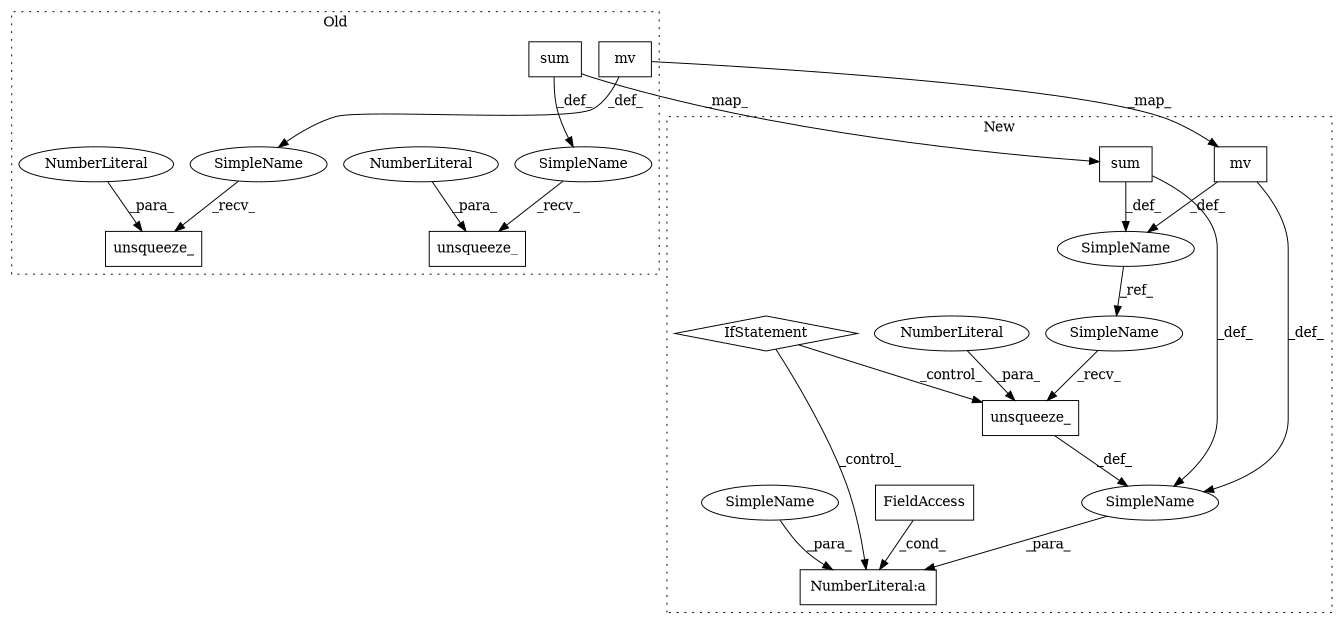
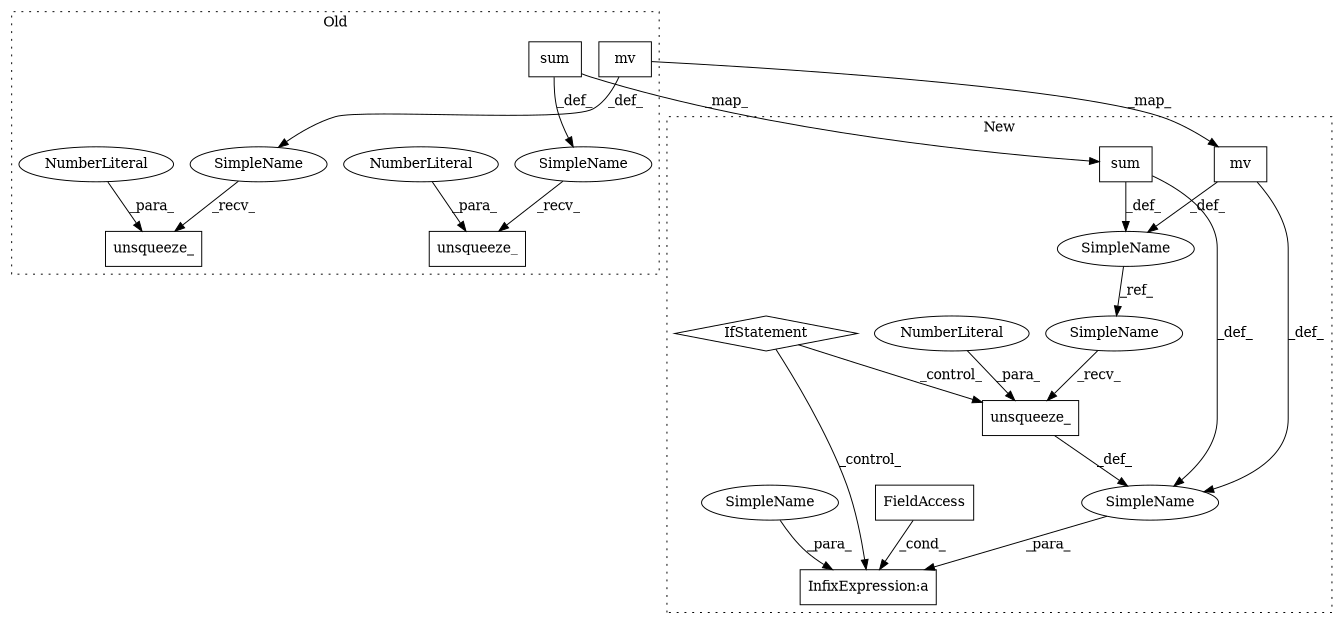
node "NumberLiteral:a": label "NumberLiteral:a" -> "InfixExpression:a"
